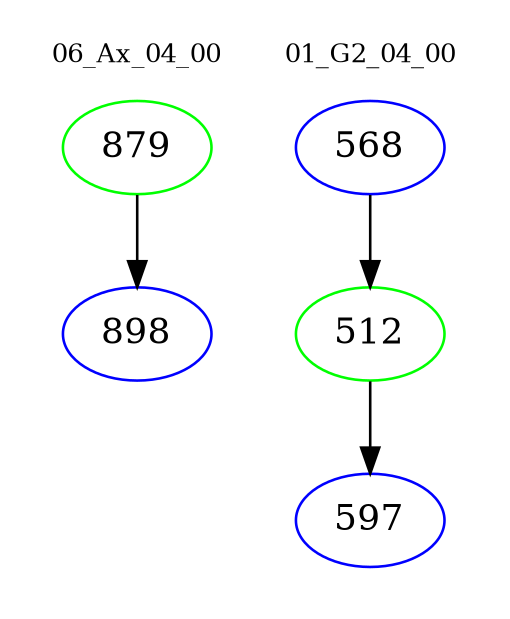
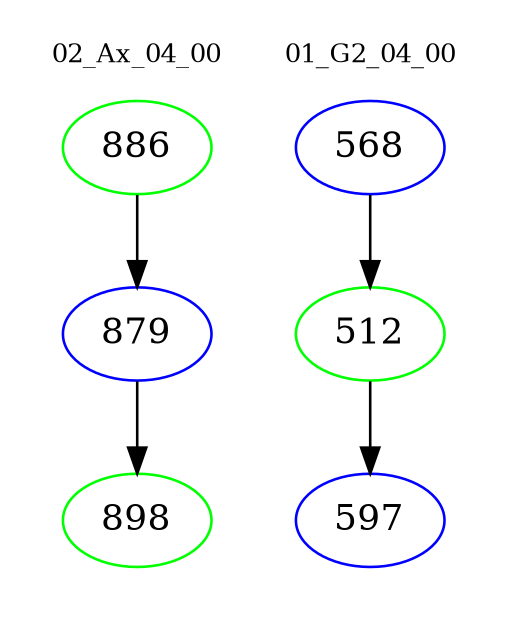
cluster "06_Ax_04_00": label "06_Ax_04_00" -> "02_Ax_04_00"
node "886": added
node "879": color green -> blue
node "898": color blue -> green
